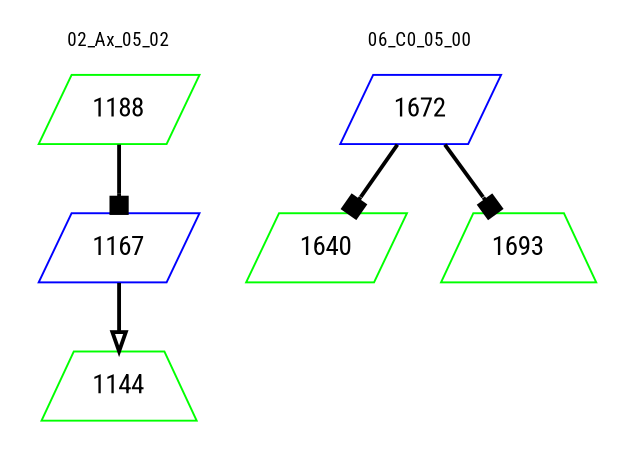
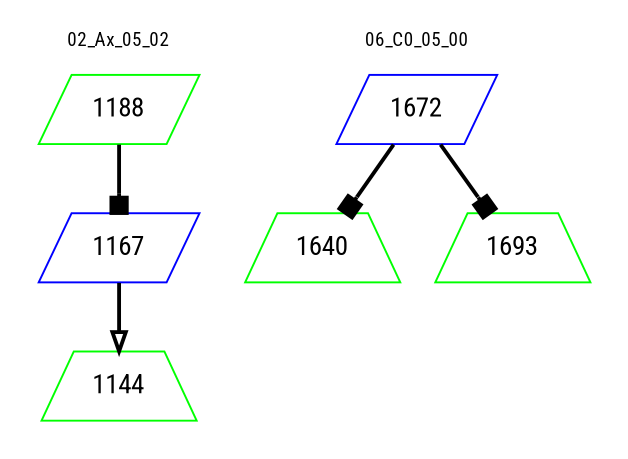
node "1640": shape parallelogram -> trapezium
